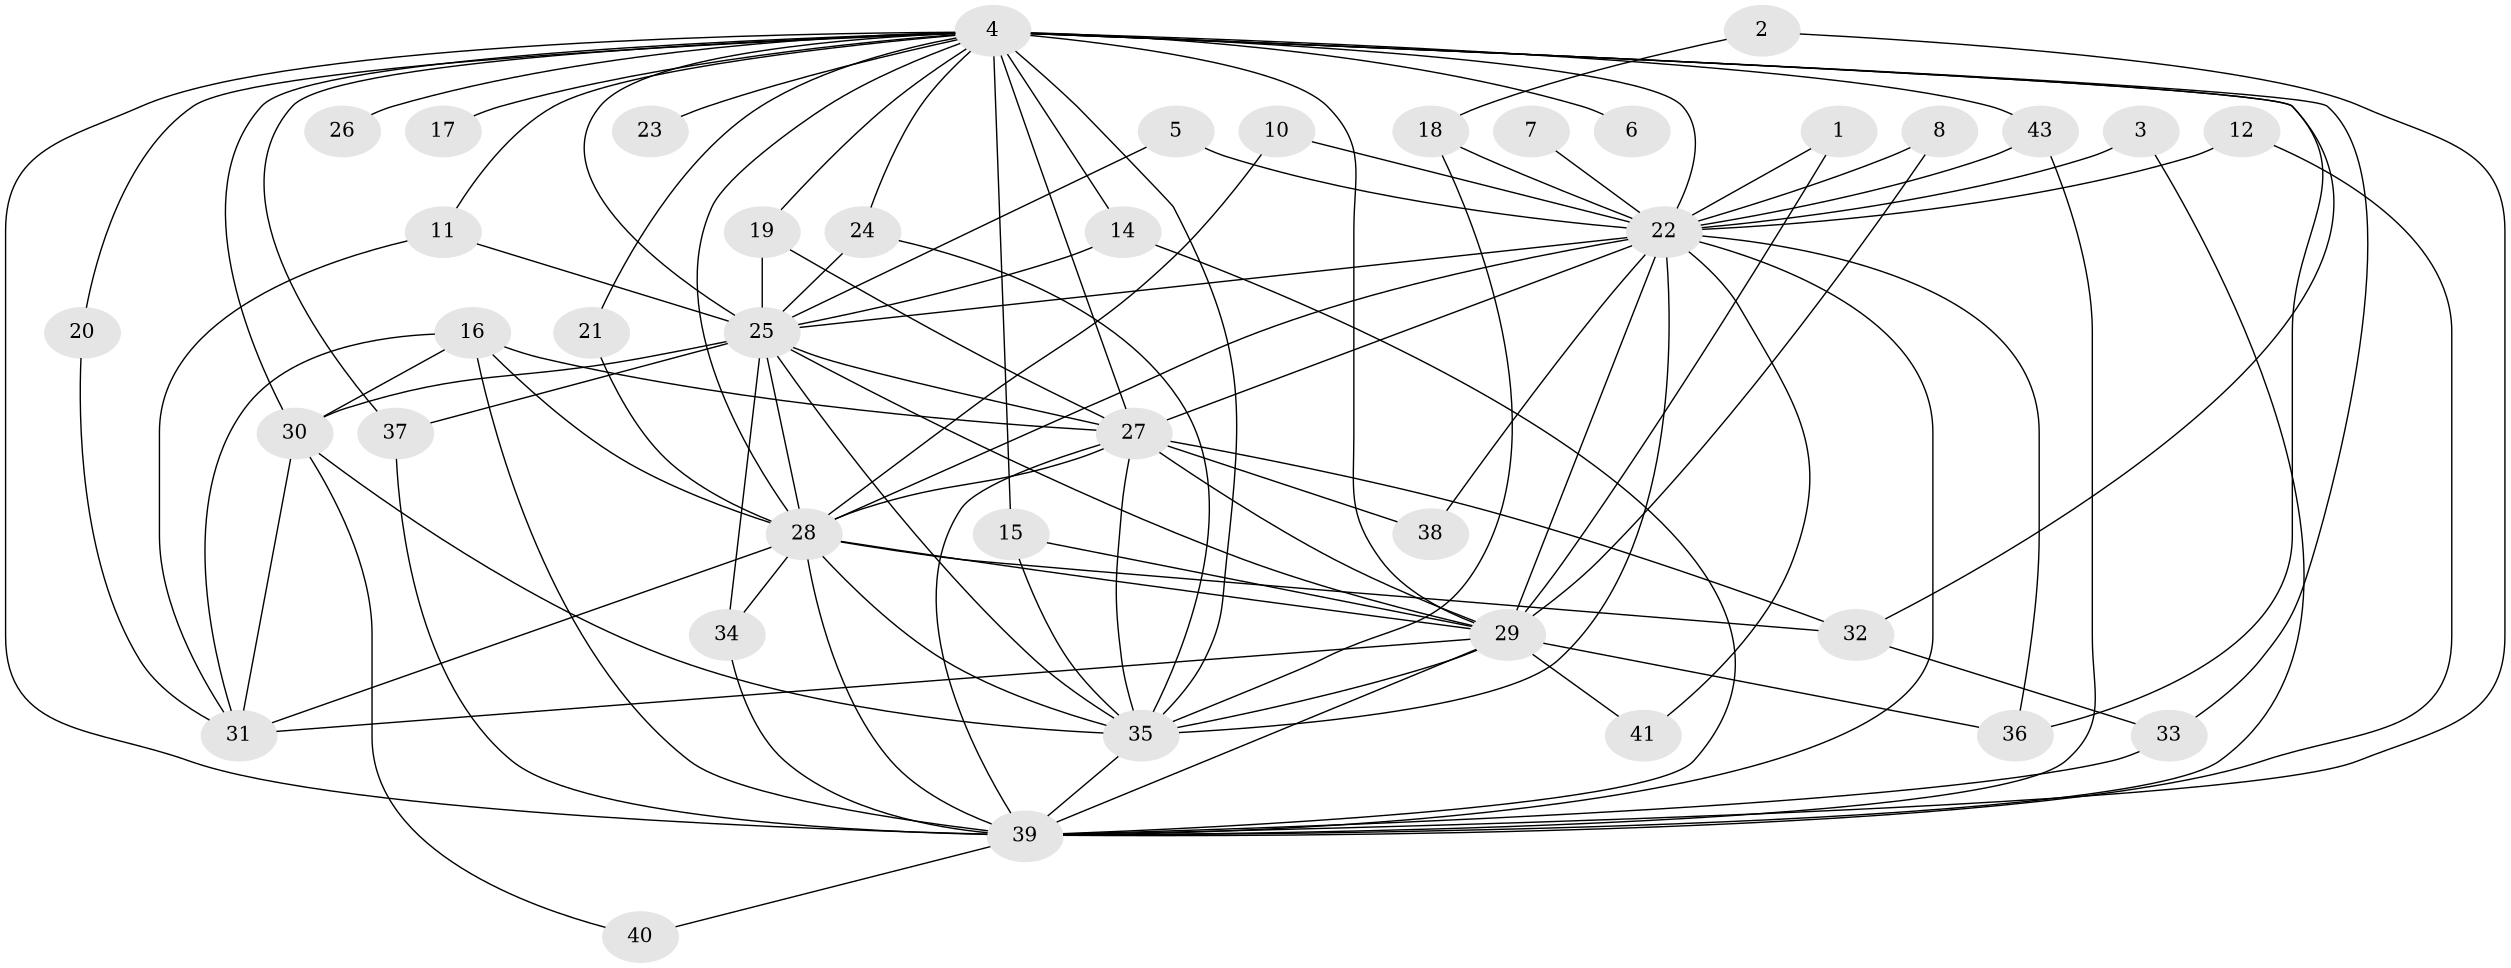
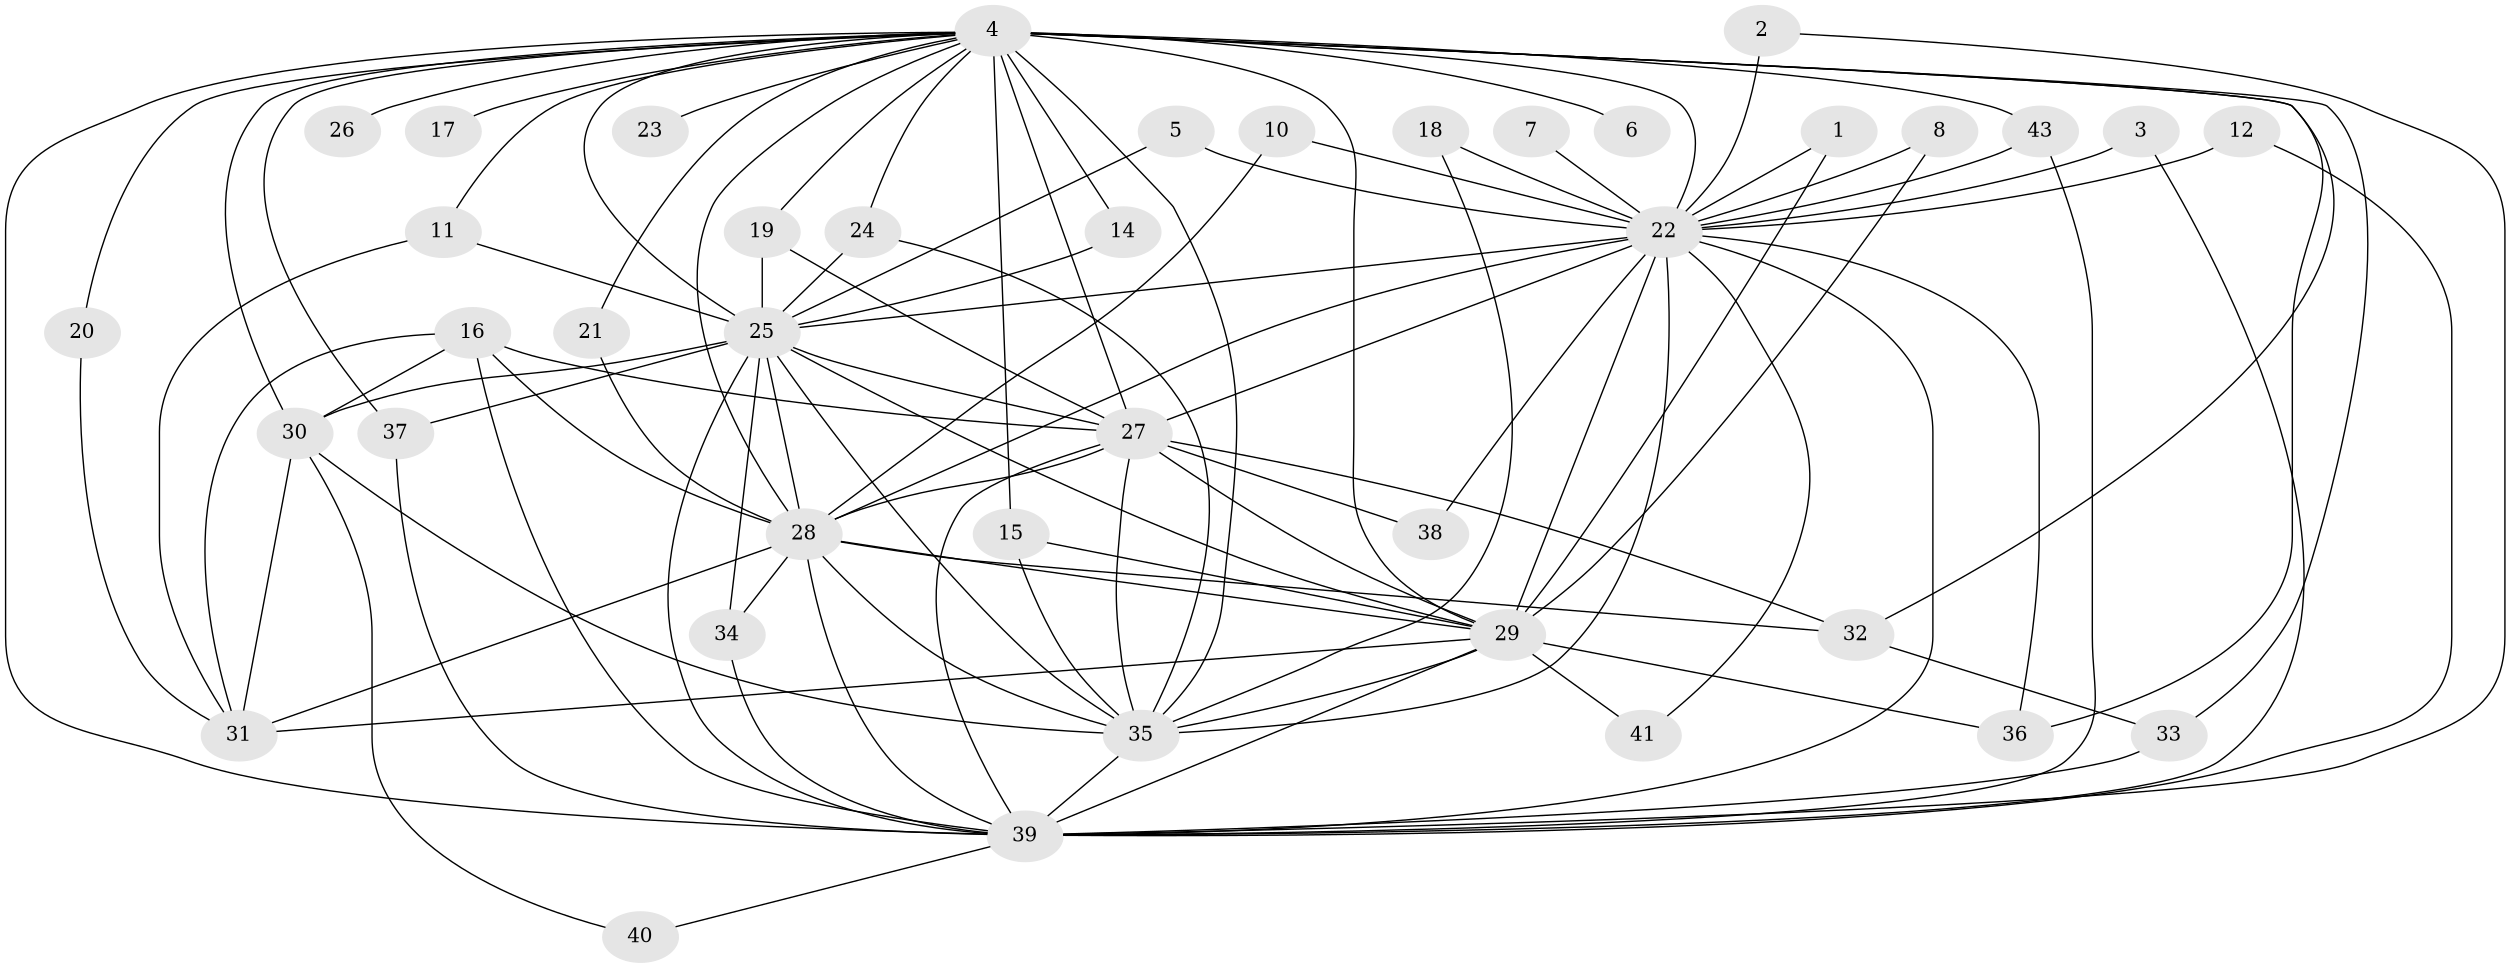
edge "2" -- "18": now "2" -- "22"
edge "14" -- "39": now "25" -- "39"
